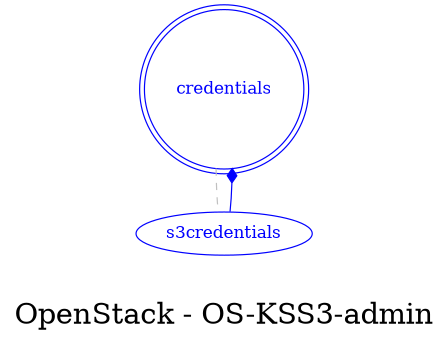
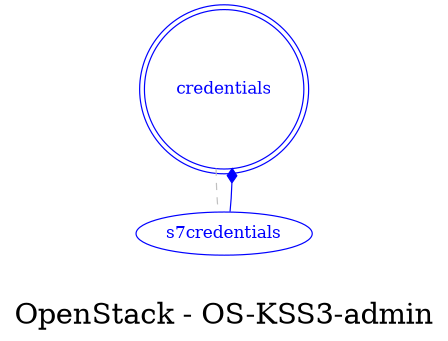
node "s3credentials": label "s3credentials" -> "s7credentials"
